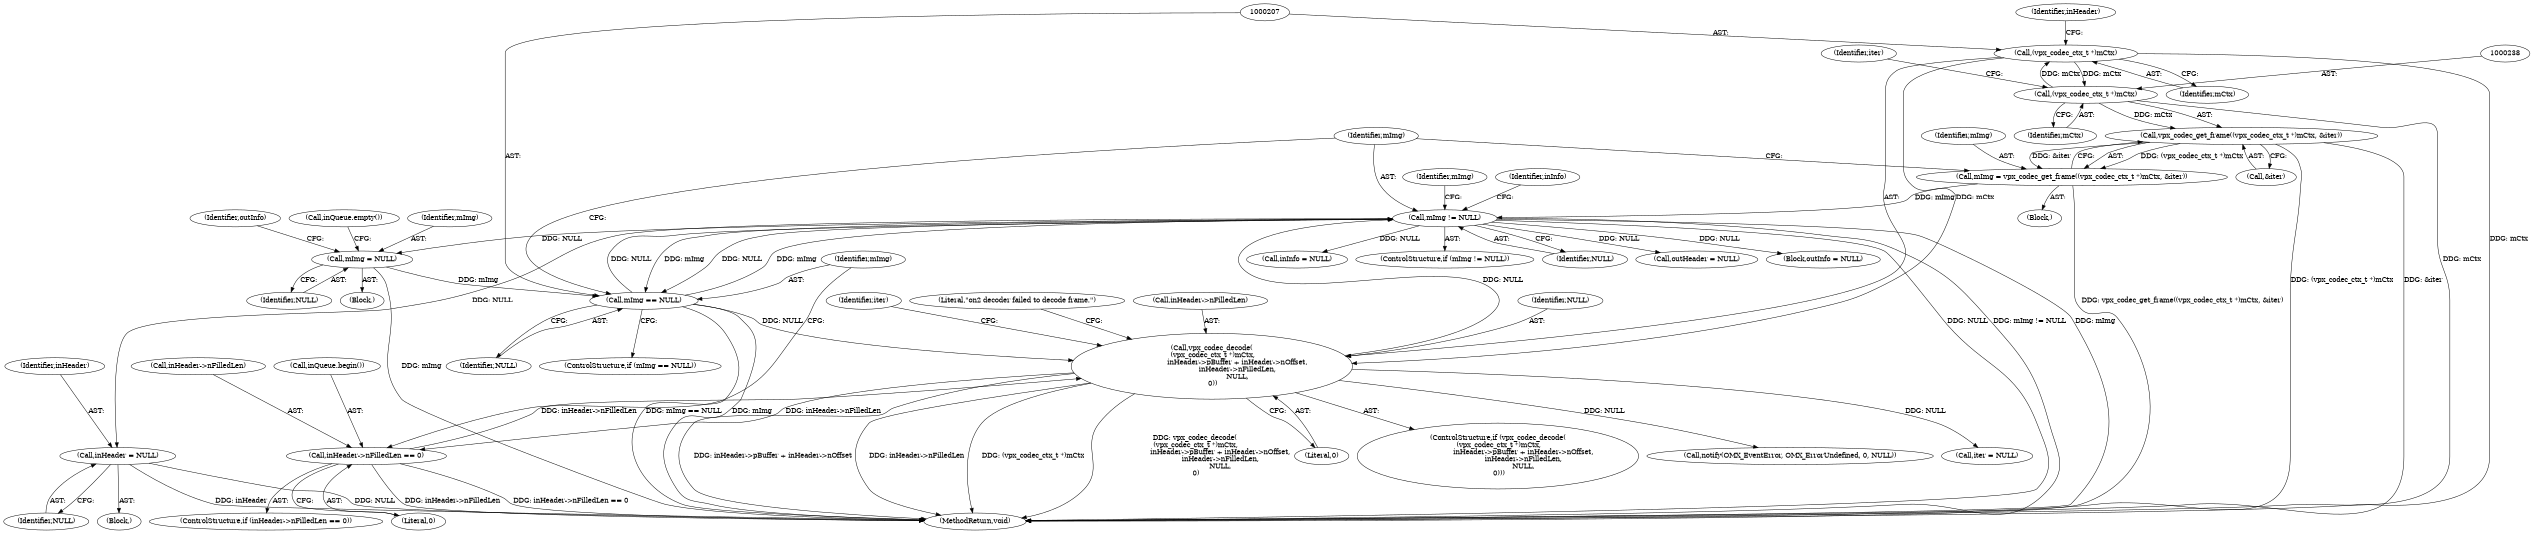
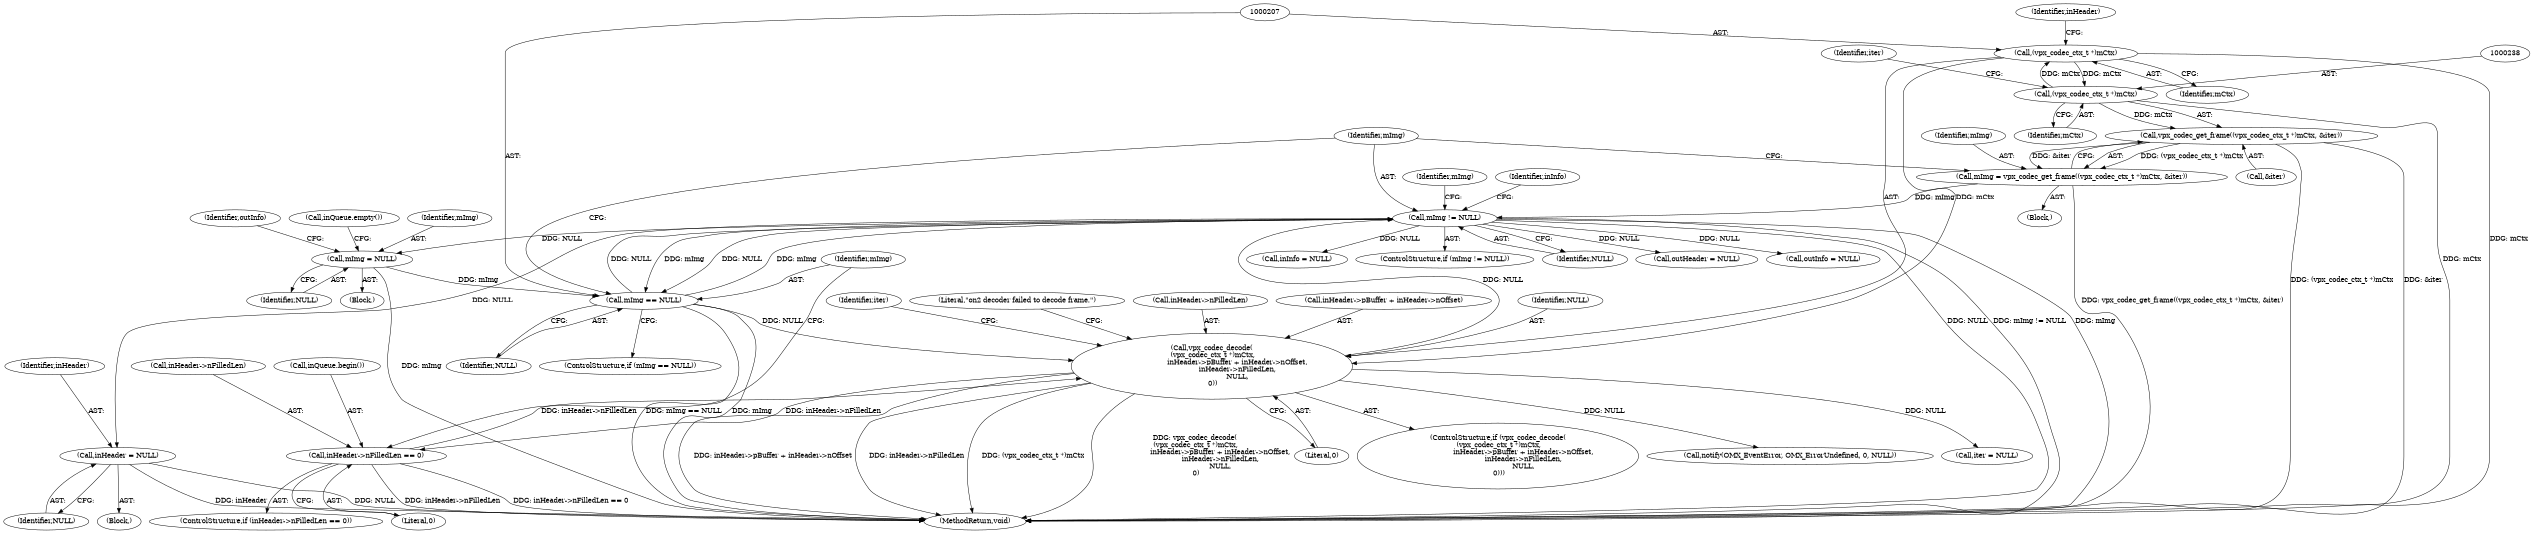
edge "(Call,vpx_codec_get_frame((vpx_codec_ctx_t *)mCtx, &iter))" -> "(Call,&iter)": removed, label "CFG:"
node "(Block,outInfo = NULL)": label "(Block,outInfo = NULL)" -> "(Call,outInfo = NULL)"
node "(Call,inHeader->pBuffer + inHeader->nOffset)": added
